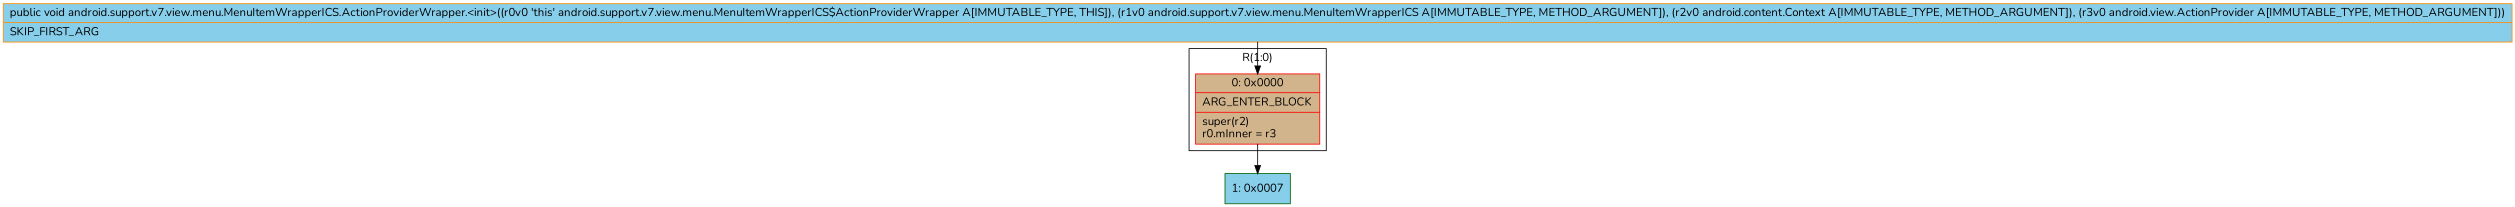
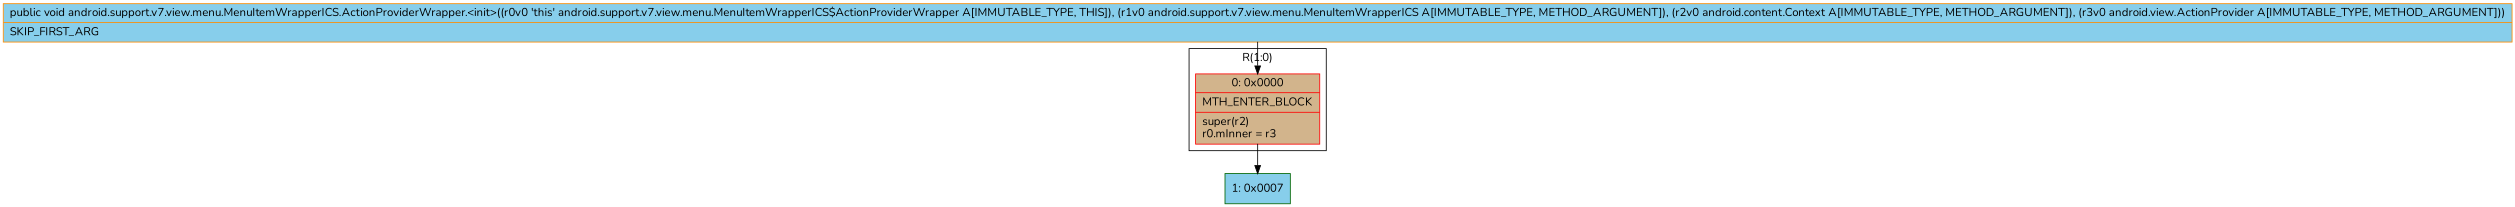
node "0: 0x0000": text "ARG_ENTER_BLOCK" -> "MTH_ENTER_BLOCK"
